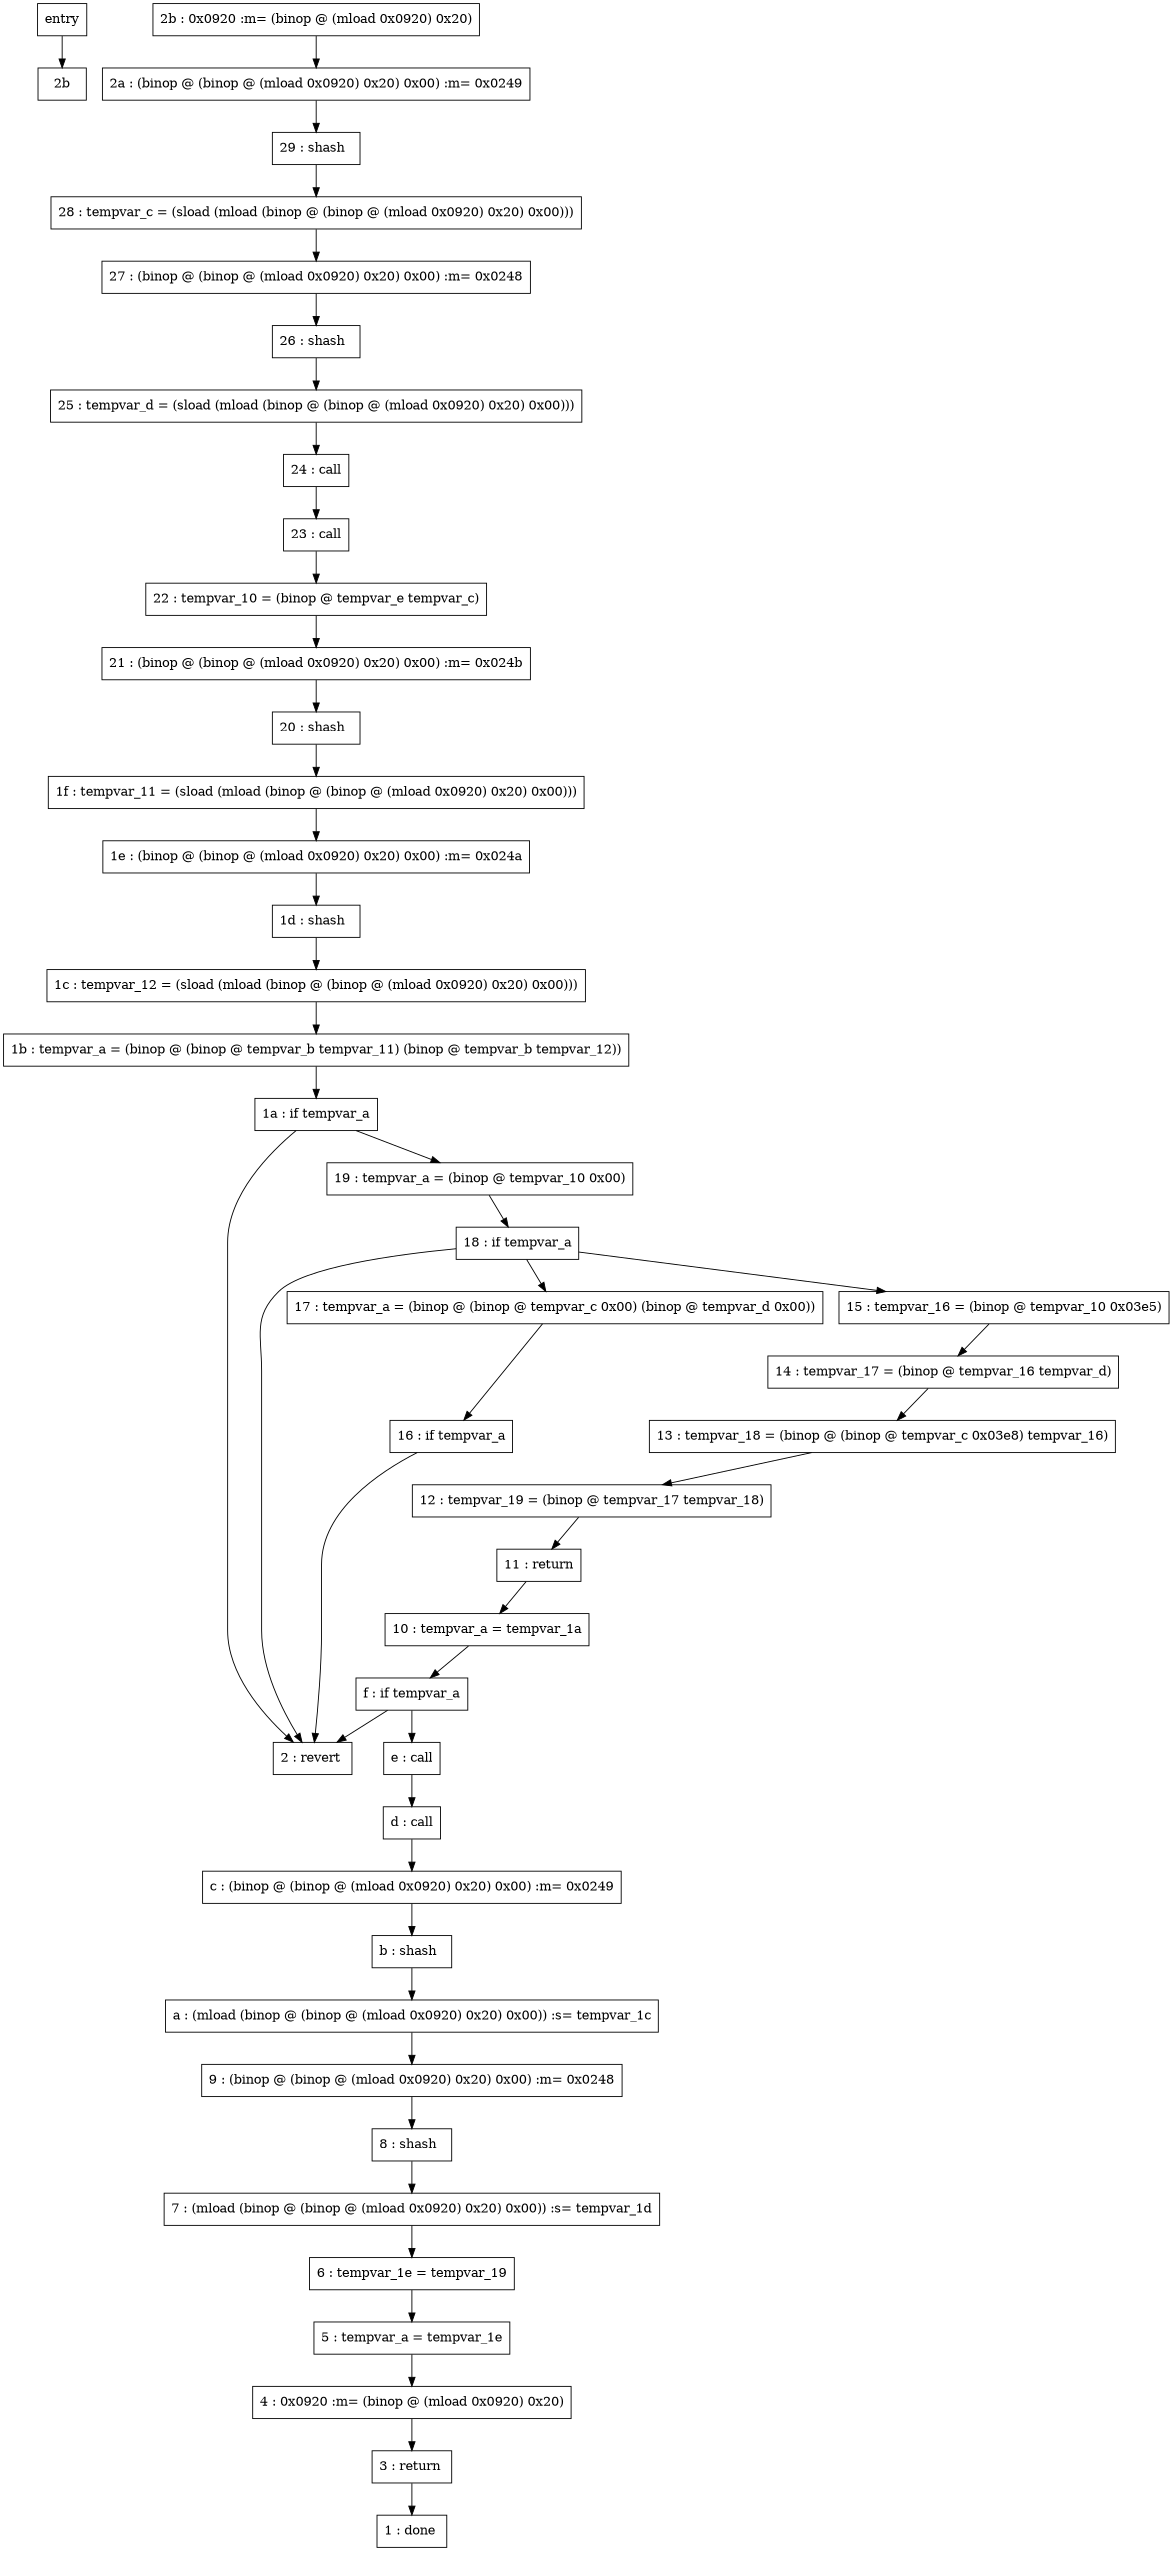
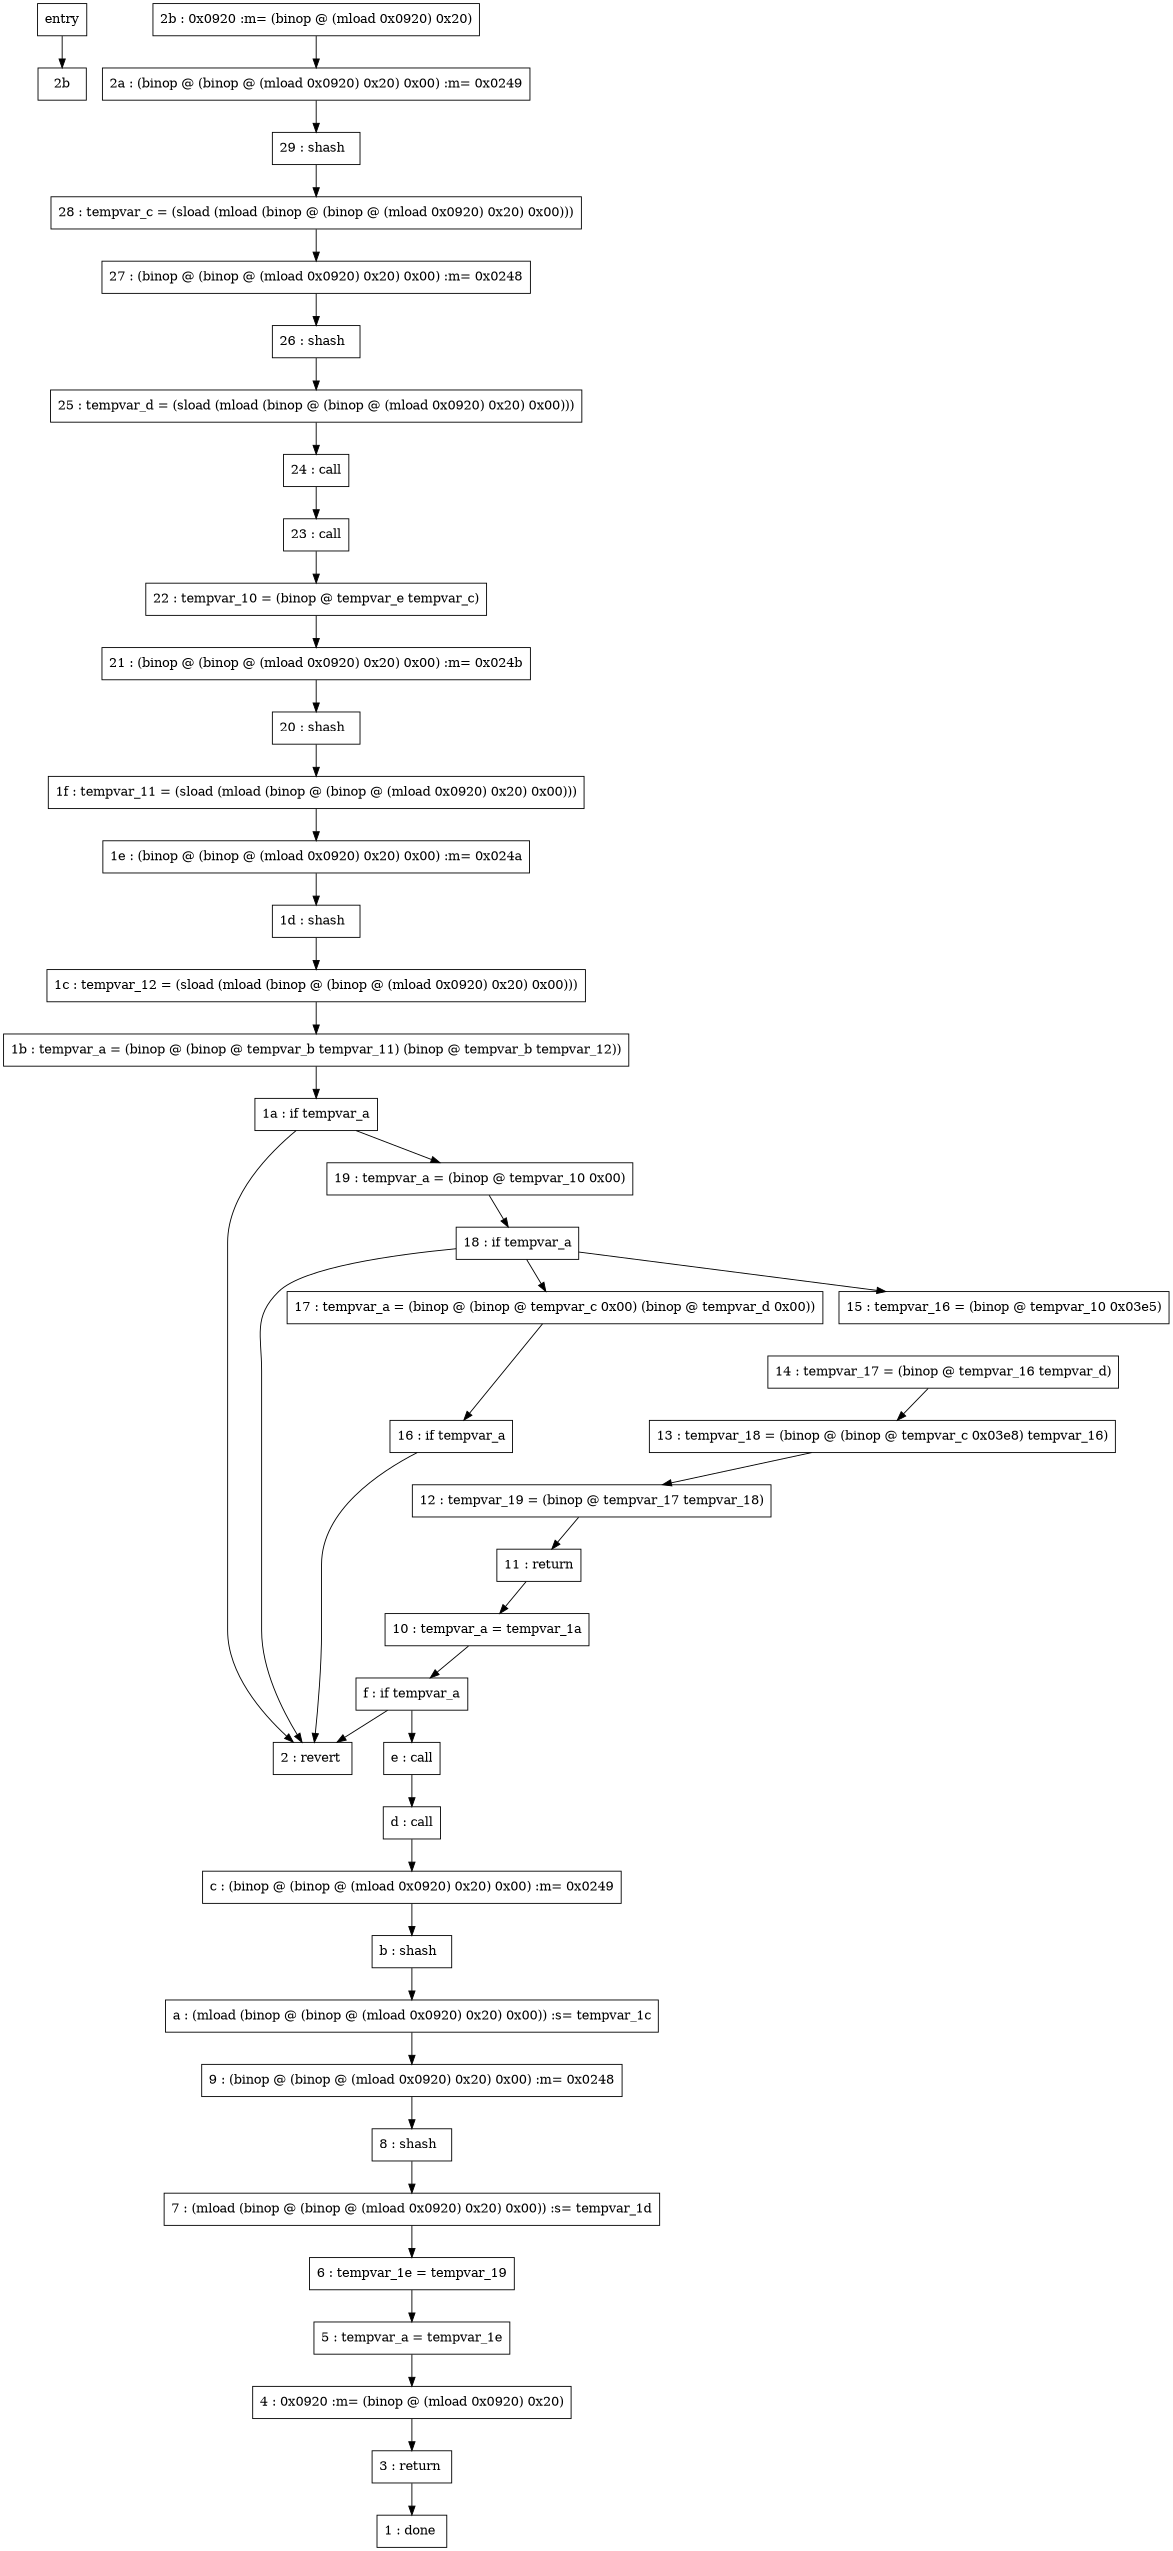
edge "15 : tempvar_16 = (binop @ tempvar_10 0x03e5)" -> "14 : tempvar_17 = (binop @ tempvar_16 tempvar_d)": removed
